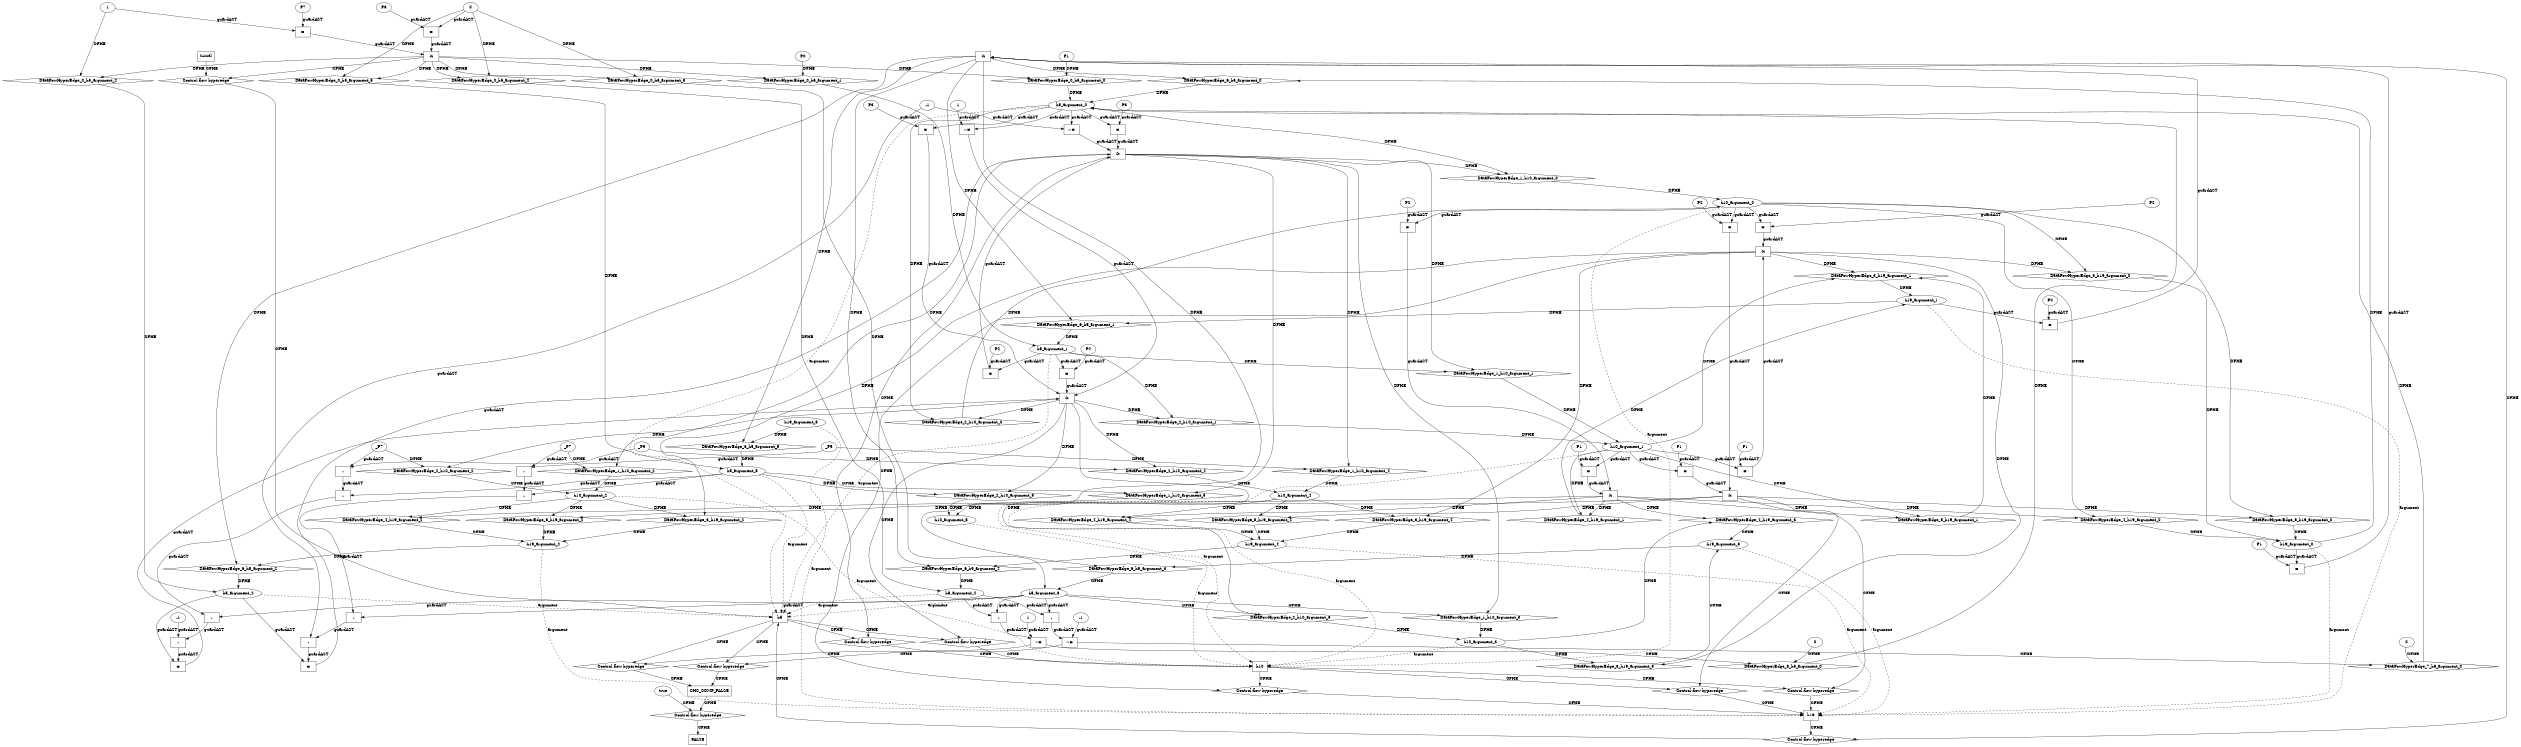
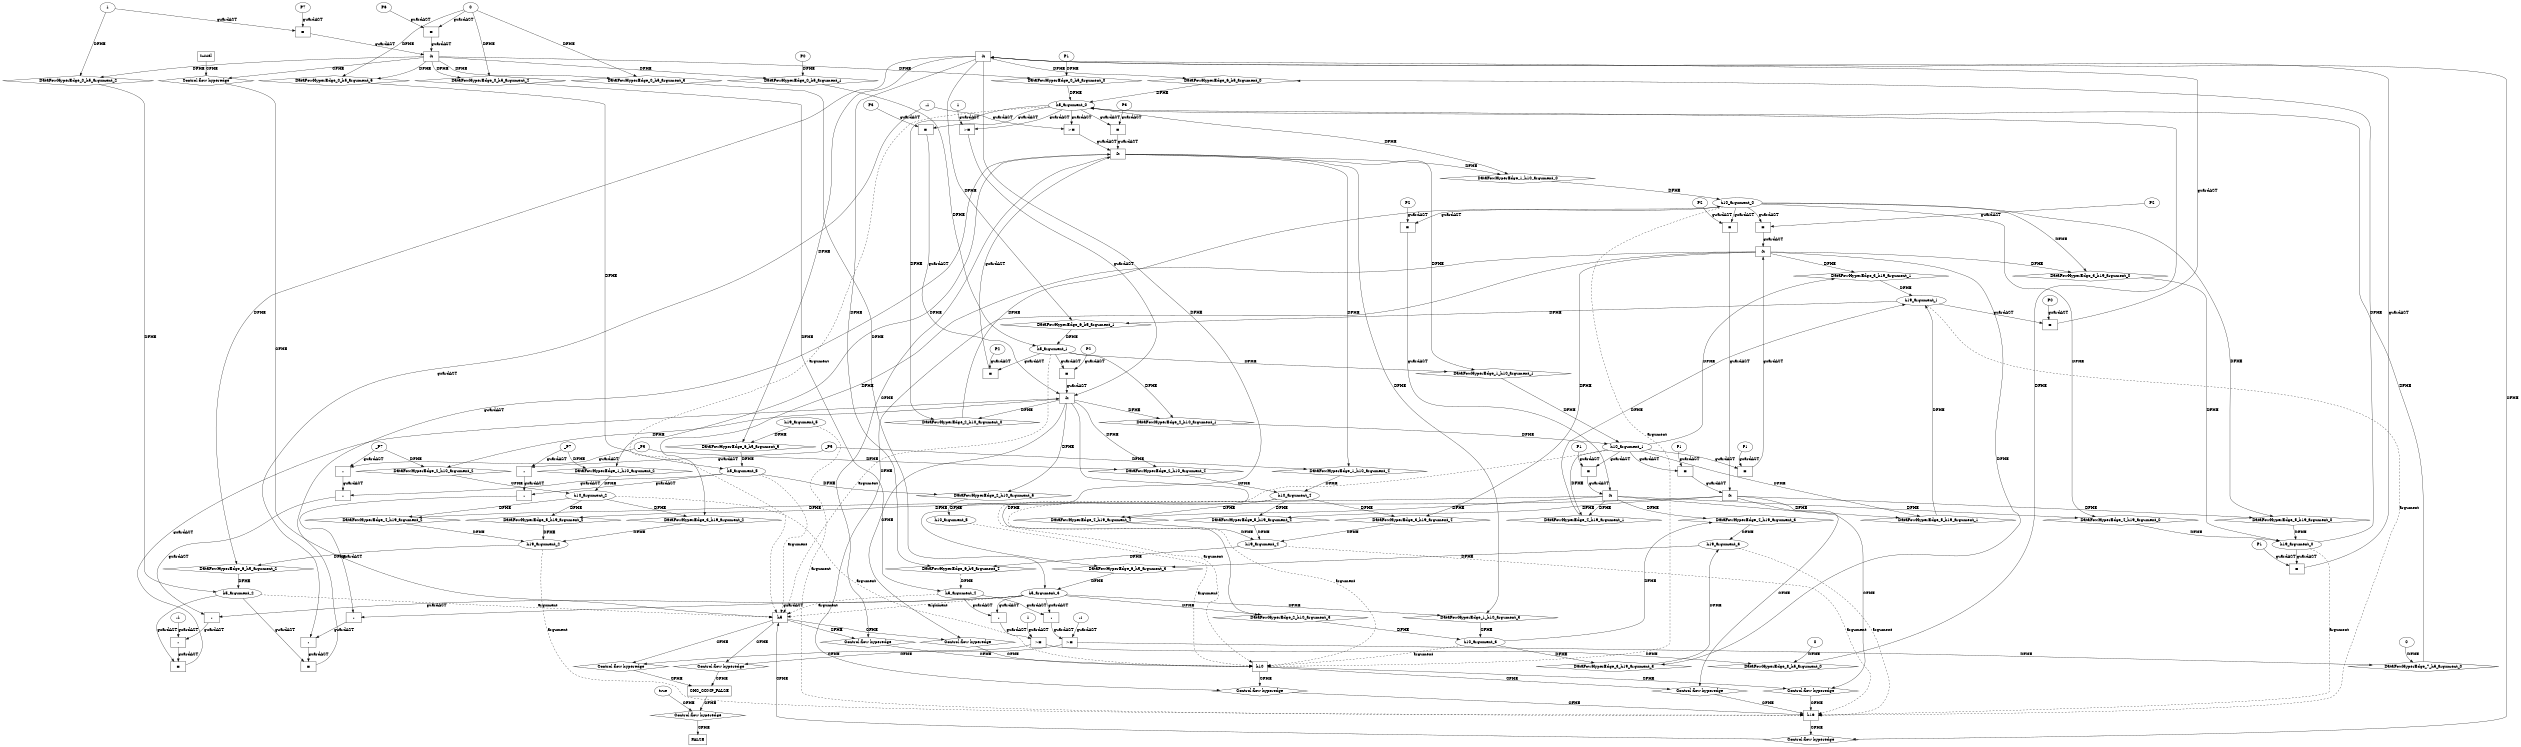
edge "DataFowHyperEdge_5_h19_argument_1" -> "DataFowHyperEdge_3_h19_argument_1": now "DataFowHyperEdge_5_h19_argument_1" -> "h19_argument_1"
node "DataFowHyperEdge_1_h10_argument_5": removed
edge "DataFowHyperEdge_6_h5_argument_4" -> "h5_argument_4": style solid -> dashed
edge "DataFowHyperEdge_1_h10_argument_3" -> "h10_argument_3": label "DFHE" -> "CFHE"
